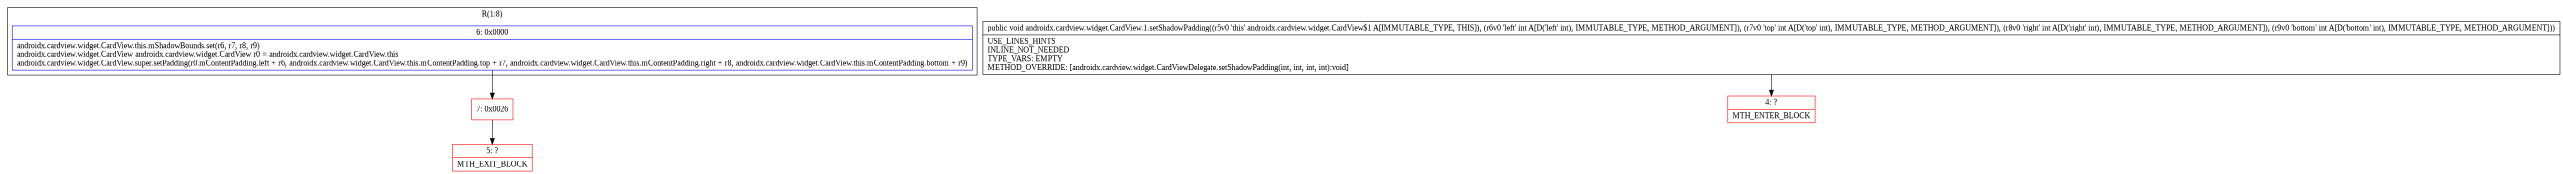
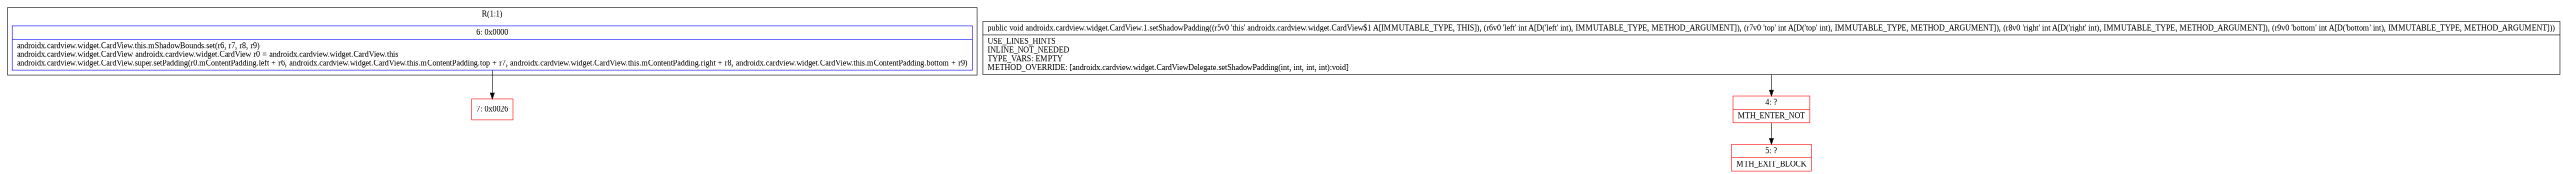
cluster "R(1:8)": label "R(1:8)" -> "R(1:1)"
node "4: ?": text "MTH_ENTER_BLOCK" -> "MTH_ENTER_NOT"
edge "7: 0x0026" -> "5: ?": now "4: ?" -> "5: ?"
